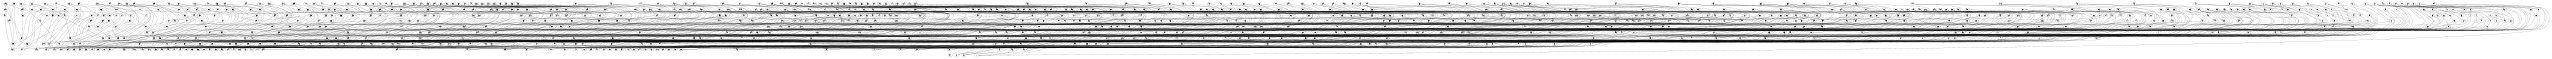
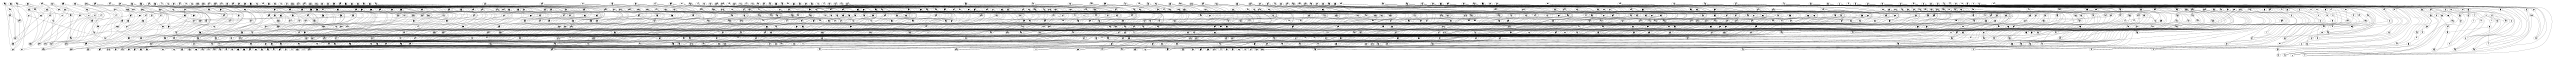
node "564": removed
